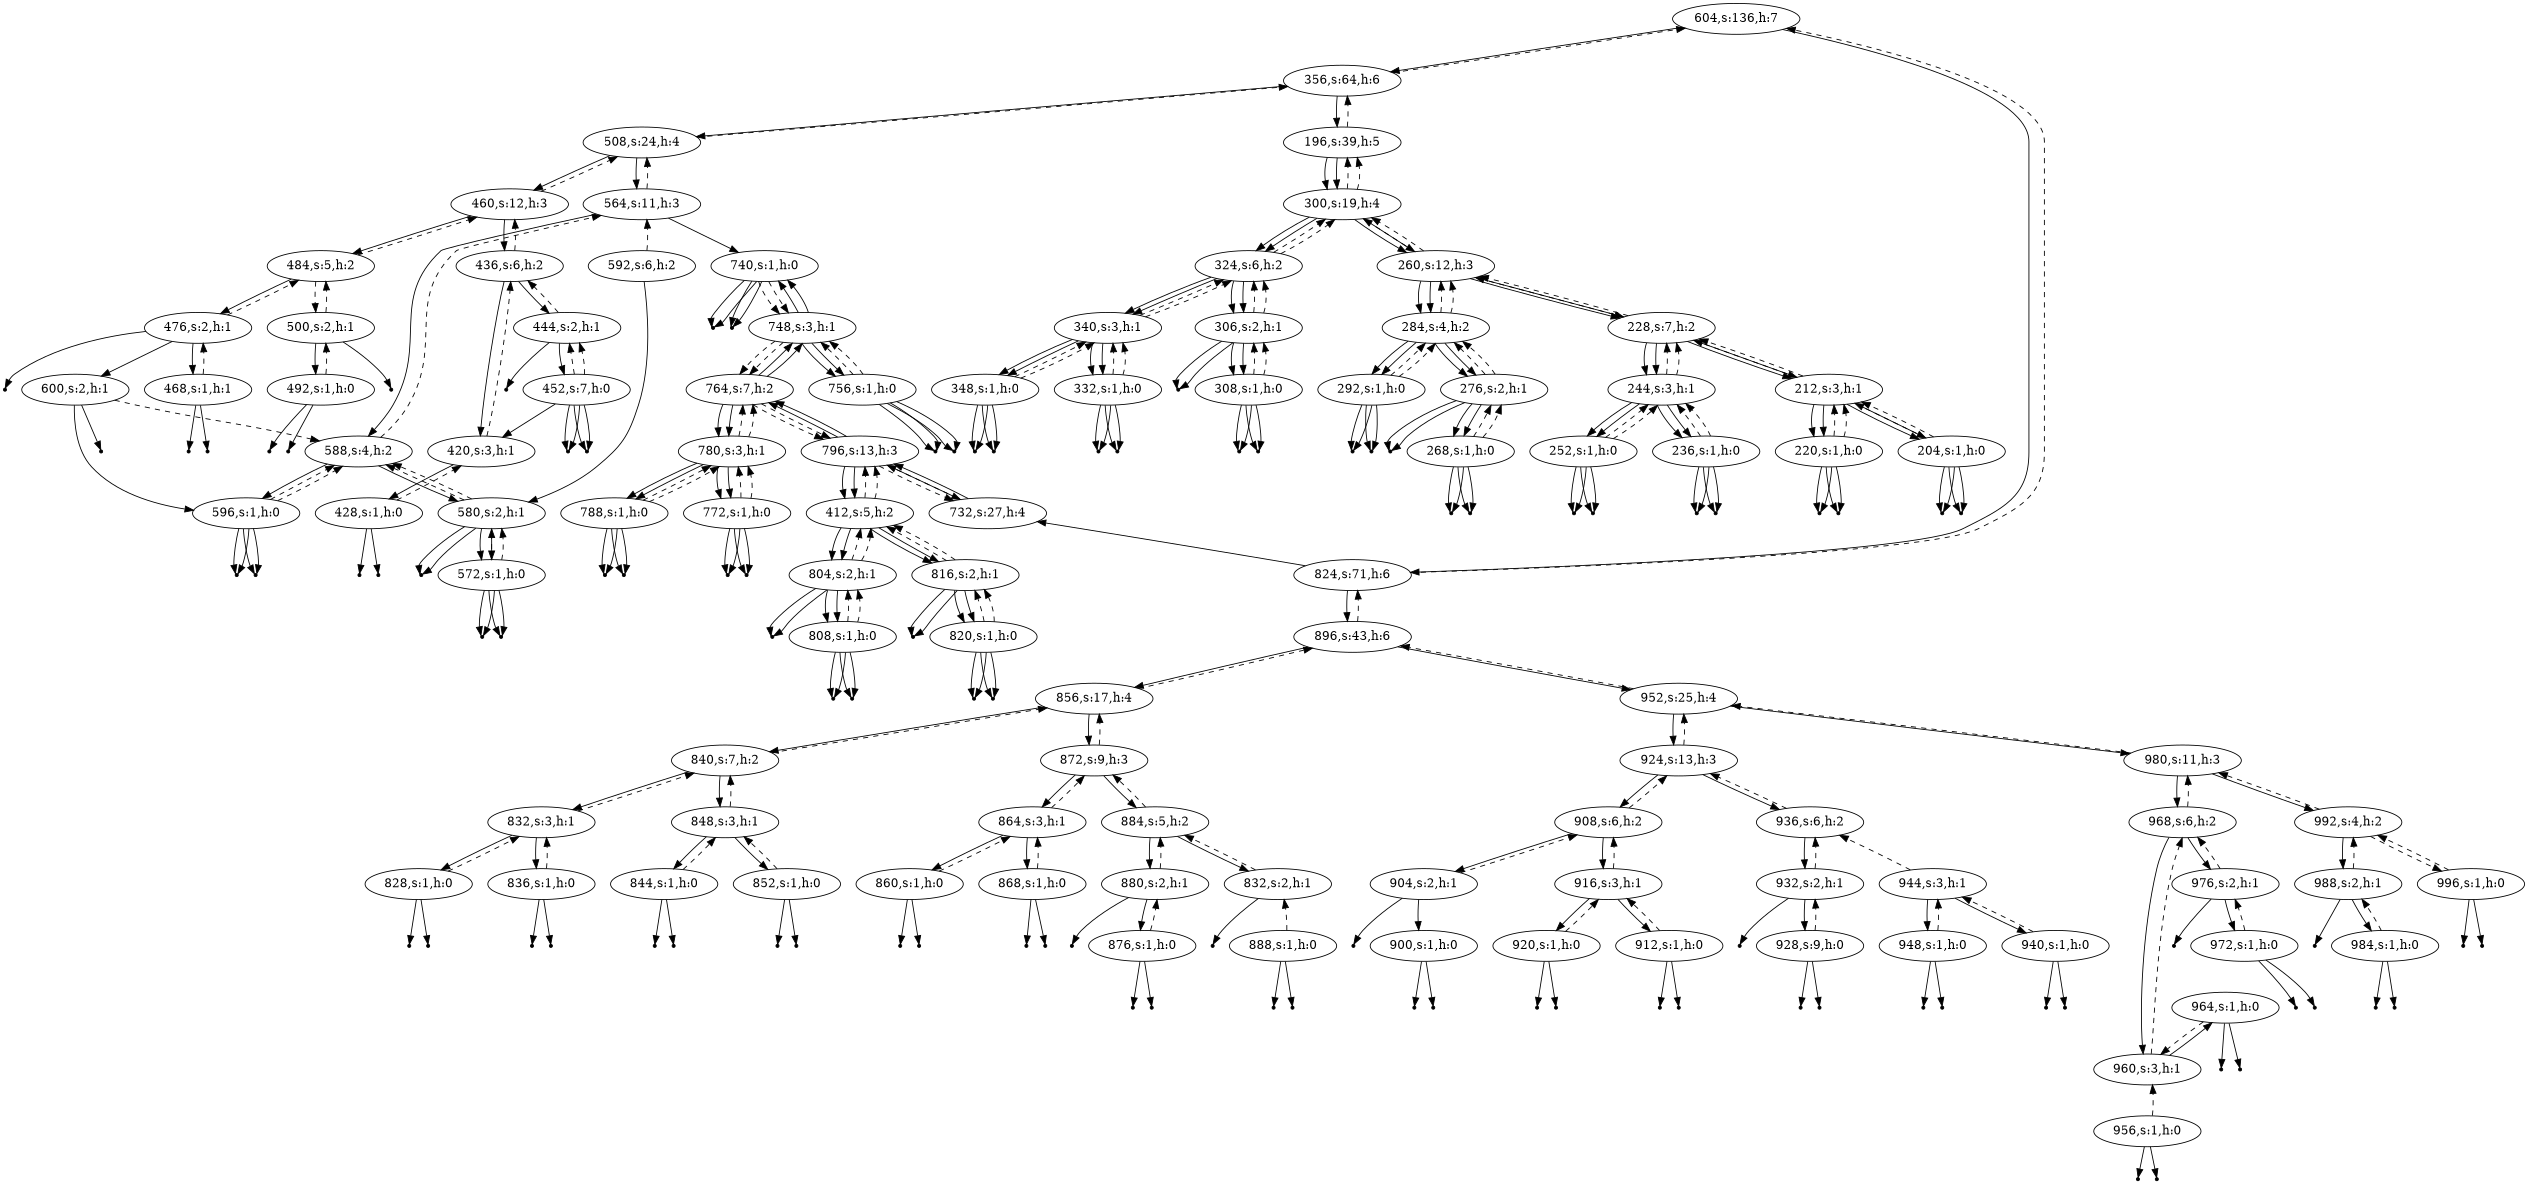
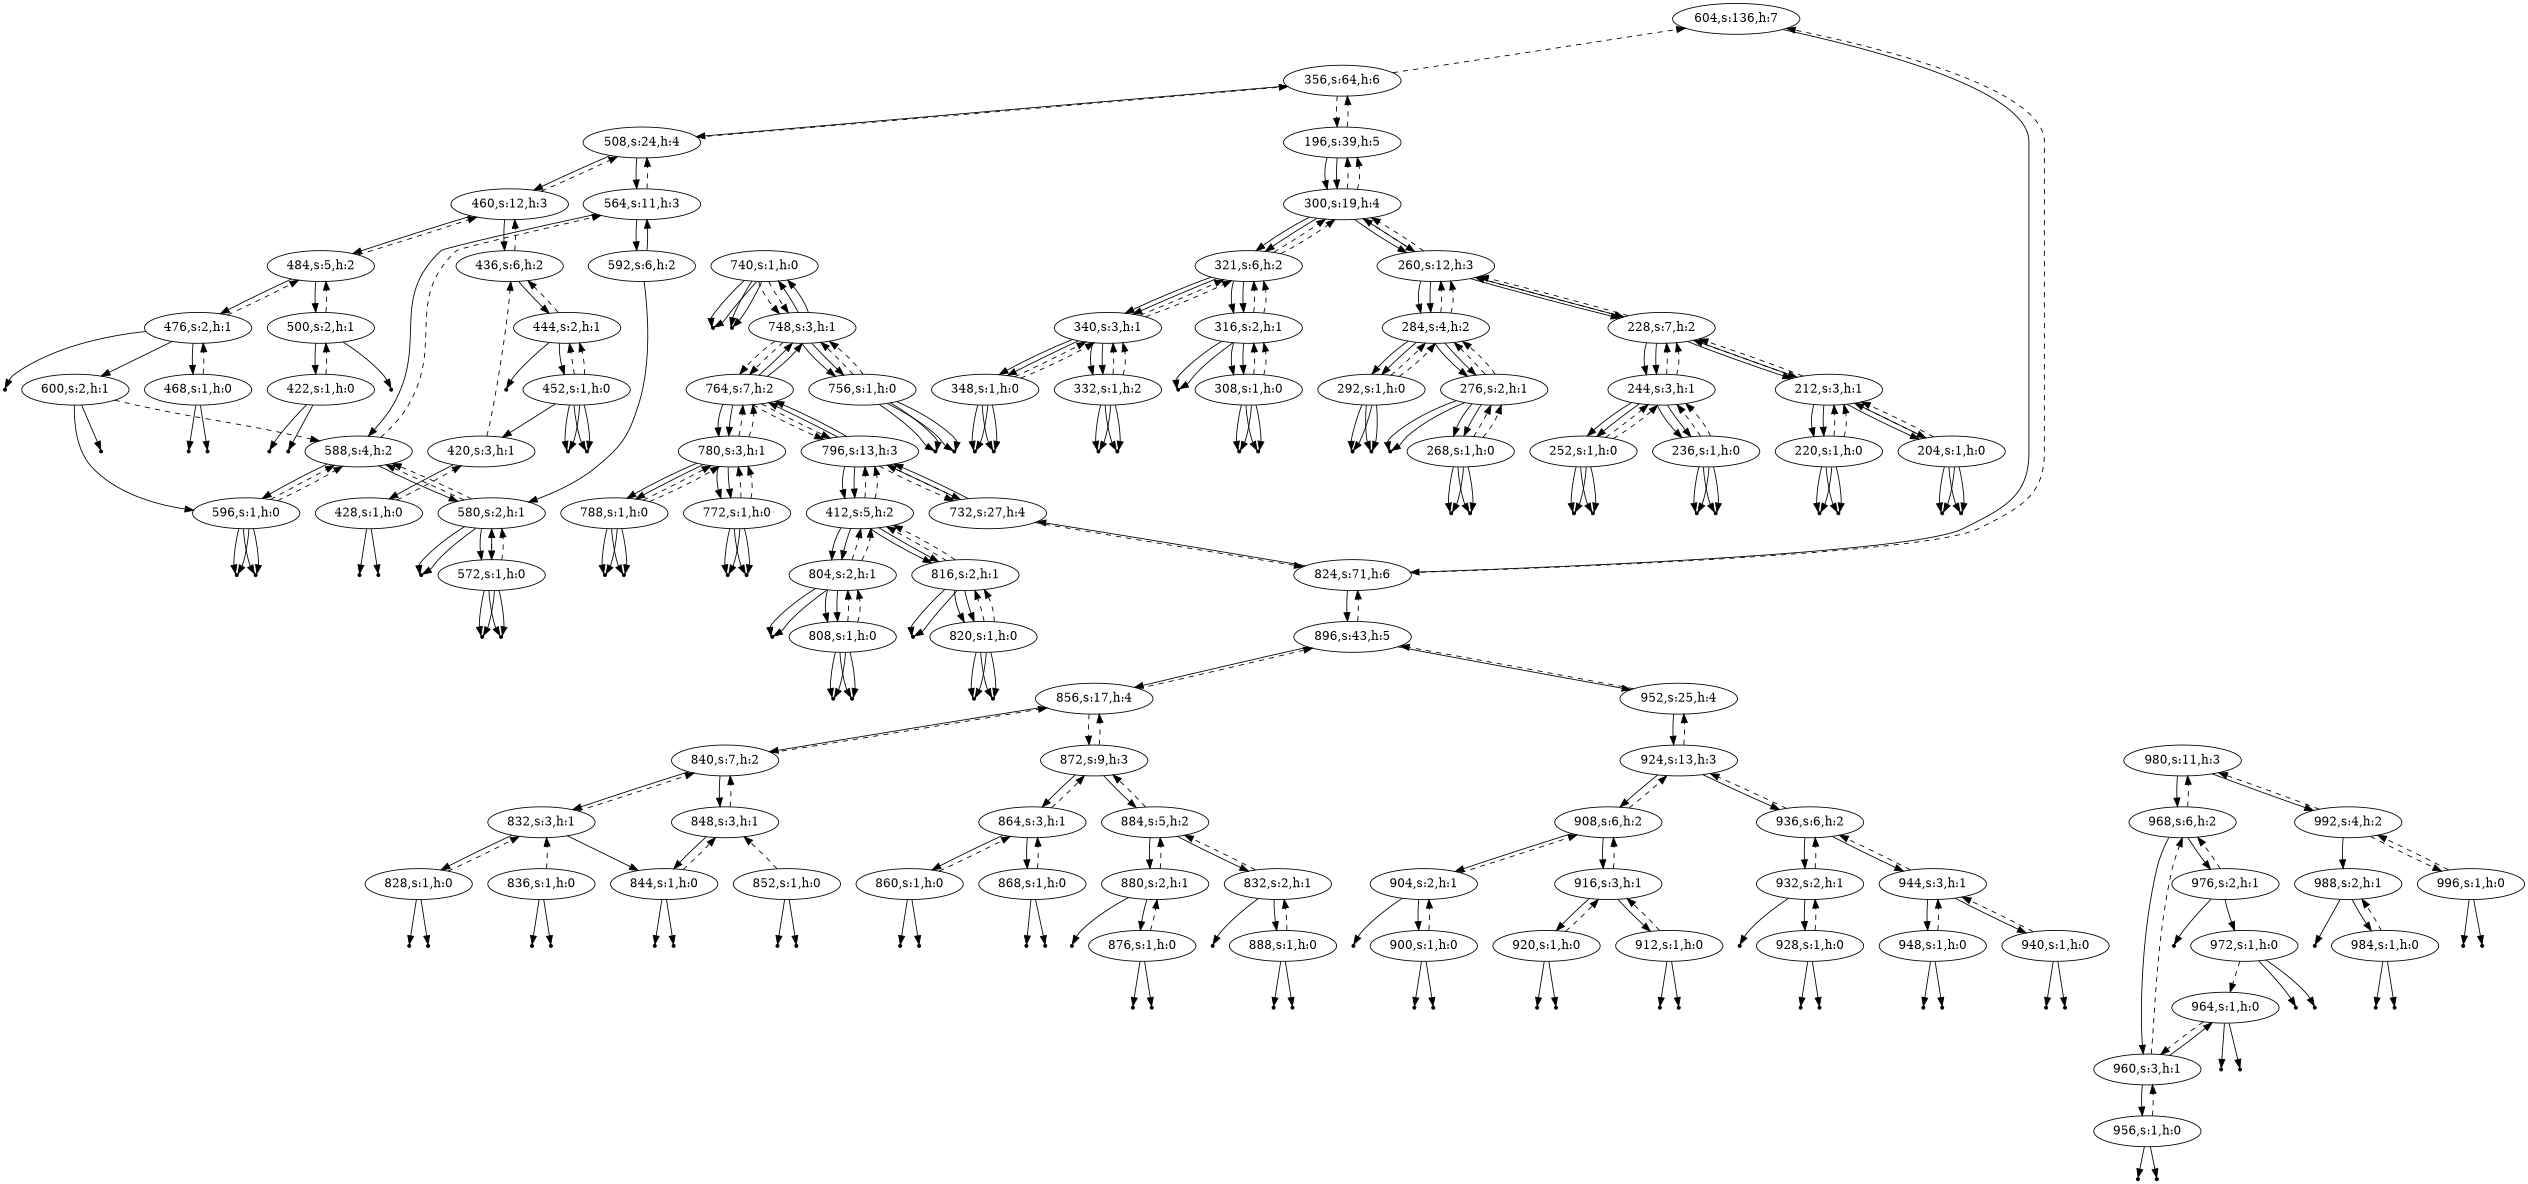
edge "604,s:136,h:7" -> "356,s:64,h:6": removed
edge "356,s:64,h:6" -> "196,s:39,h:5": style solid -> dashed
edge "564,s:11,h:3" -> "740,s:1,h:0": now "564,s:11,h:3" -> "592,s:6,h:2"
edge "592,s:6,h:2" -> "564,s:11,h:3": style dashed -> solid
node "324,s:6,h:2": label "324,s:6,h:2" -> "321,s:6,h:2"
edge "484,s:5,h:2" -> "500,s:2,h:1": style dashed -> solid
node "306,s:2,h:1": label "306,s:2,h:1" -> "316,s:2,h:1"
edge "436,s:6,h:2" -> "420,s:3,h:1": removed
node "468,s:1,h:1": label "468,s:1,h:1" -> "468,s:1,h:0"
node "492,s:1,h:0": label "492,s:1,h:0" -> "422,s:1,h:0"
node "452,s:7,h:0": label "452,s:7,h:0" -> "452,s:1,h:0"
node "332,s:1,h:0": label "332,s:1,h:0" -> "332,s:1,h:2"
edge "732,s:27,h:4" -> "824,s:71,h:6": added
node "896,s:43,h:6": label "896,s:43,h:6" -> "896,s:43,h:5"
edge "856,s:17,h:4" -> "872,s:9,h:3": style solid -> dashed
edge "980,s:11,h:3" -> "952,s:25,h:4": removed
edge "952,s:25,h:4" -> "980,s:11,h:3": removed
edge "832,s:3,h:1" -> "836,s:1,h:0": now "832,s:3,h:1" -> "844,s:1,h:0"
edge "848,s:3,h:1" -> "852,s:1,h:0": removed
edge "936,s:6,h:2" -> "944,s:3,h:1": added
edge "988,s:2,h:1" -> "992,s:4,h:2": removed
edge "832,s:2,h:1" -> "888,s:1,h:0": added
edge "900,s:1,h:0" -> "904,s:2,h:1": added
edge "972,s:1,h:0" -> "976,s:2,h:1": now "972,s:1,h:0" -> "964,s:1,h:0"
node "928,s:9,h:0": label "928,s:9,h:0" -> "928,s:1,h:0"
edge "960,s:3,h:1" -> "956,s:1,h:0": added
